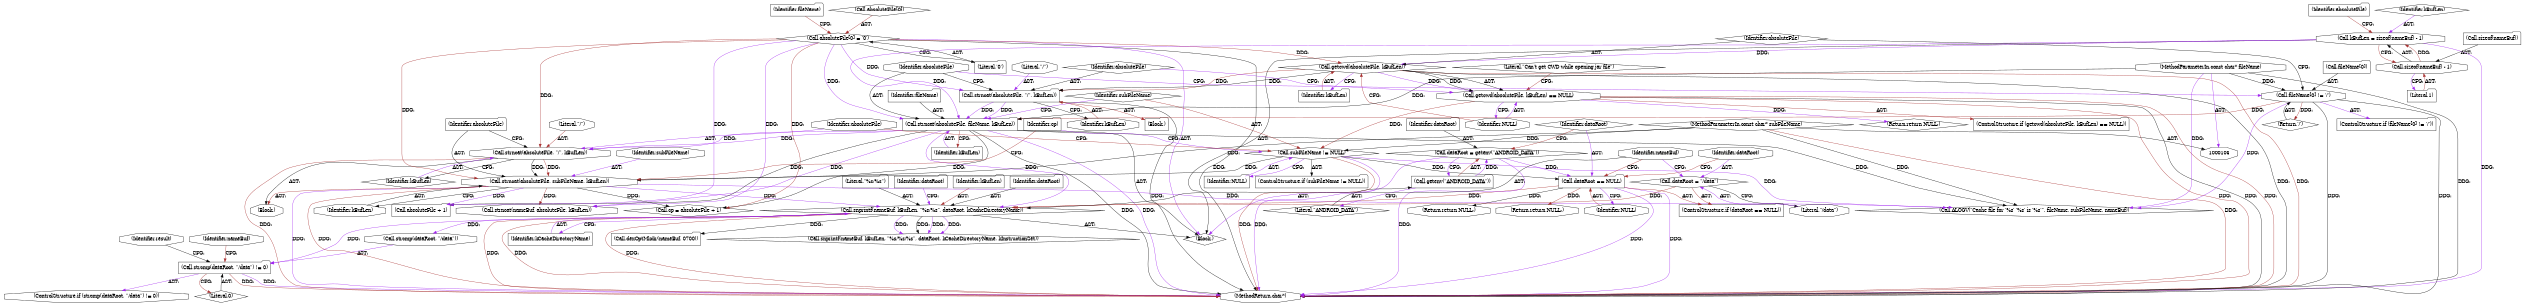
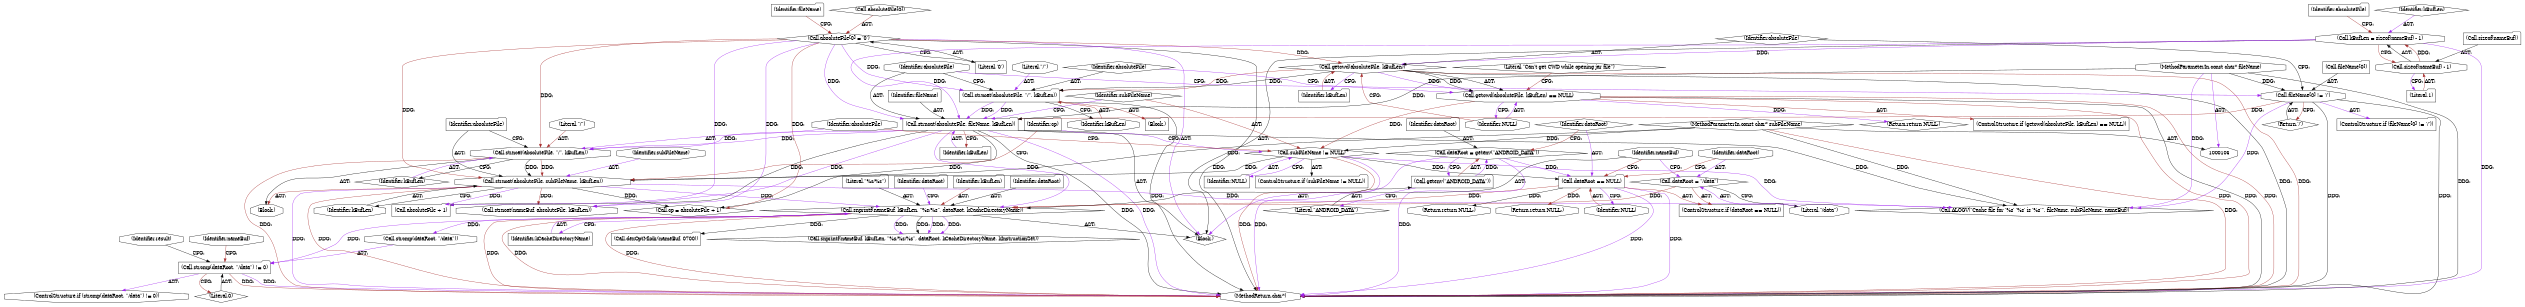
edge "(Call,fileName[0] != '/')" -> "(Return,'/')": label "DDG: " -> "CFG: "
